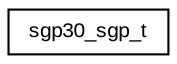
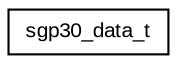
node "sgp30_sgp_t": label "sgp30_sgp_t" -> "sgp30_data_t"
